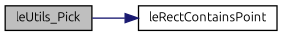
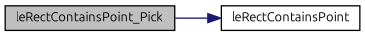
node "leUtils_Pick": label "leUtils_Pick" -> "leRectContainsPoint_Pick"
